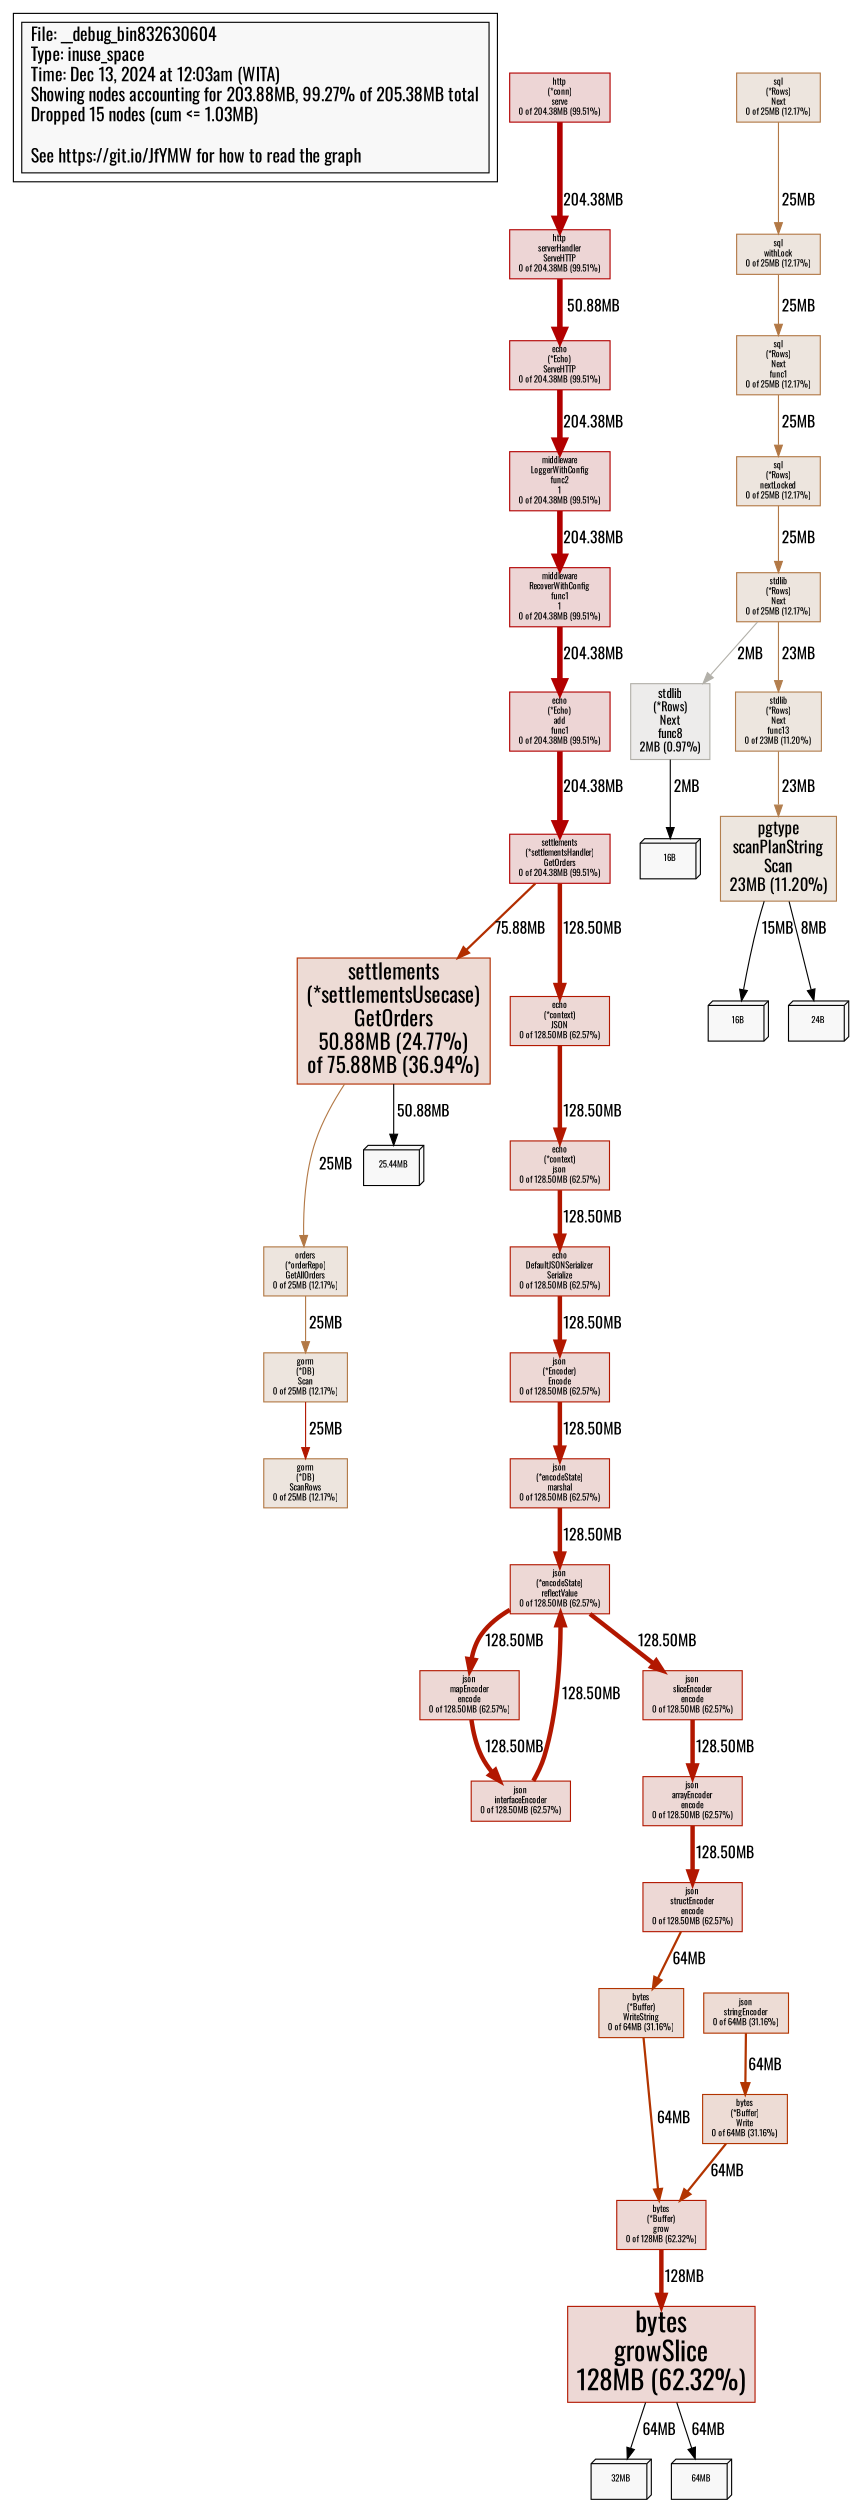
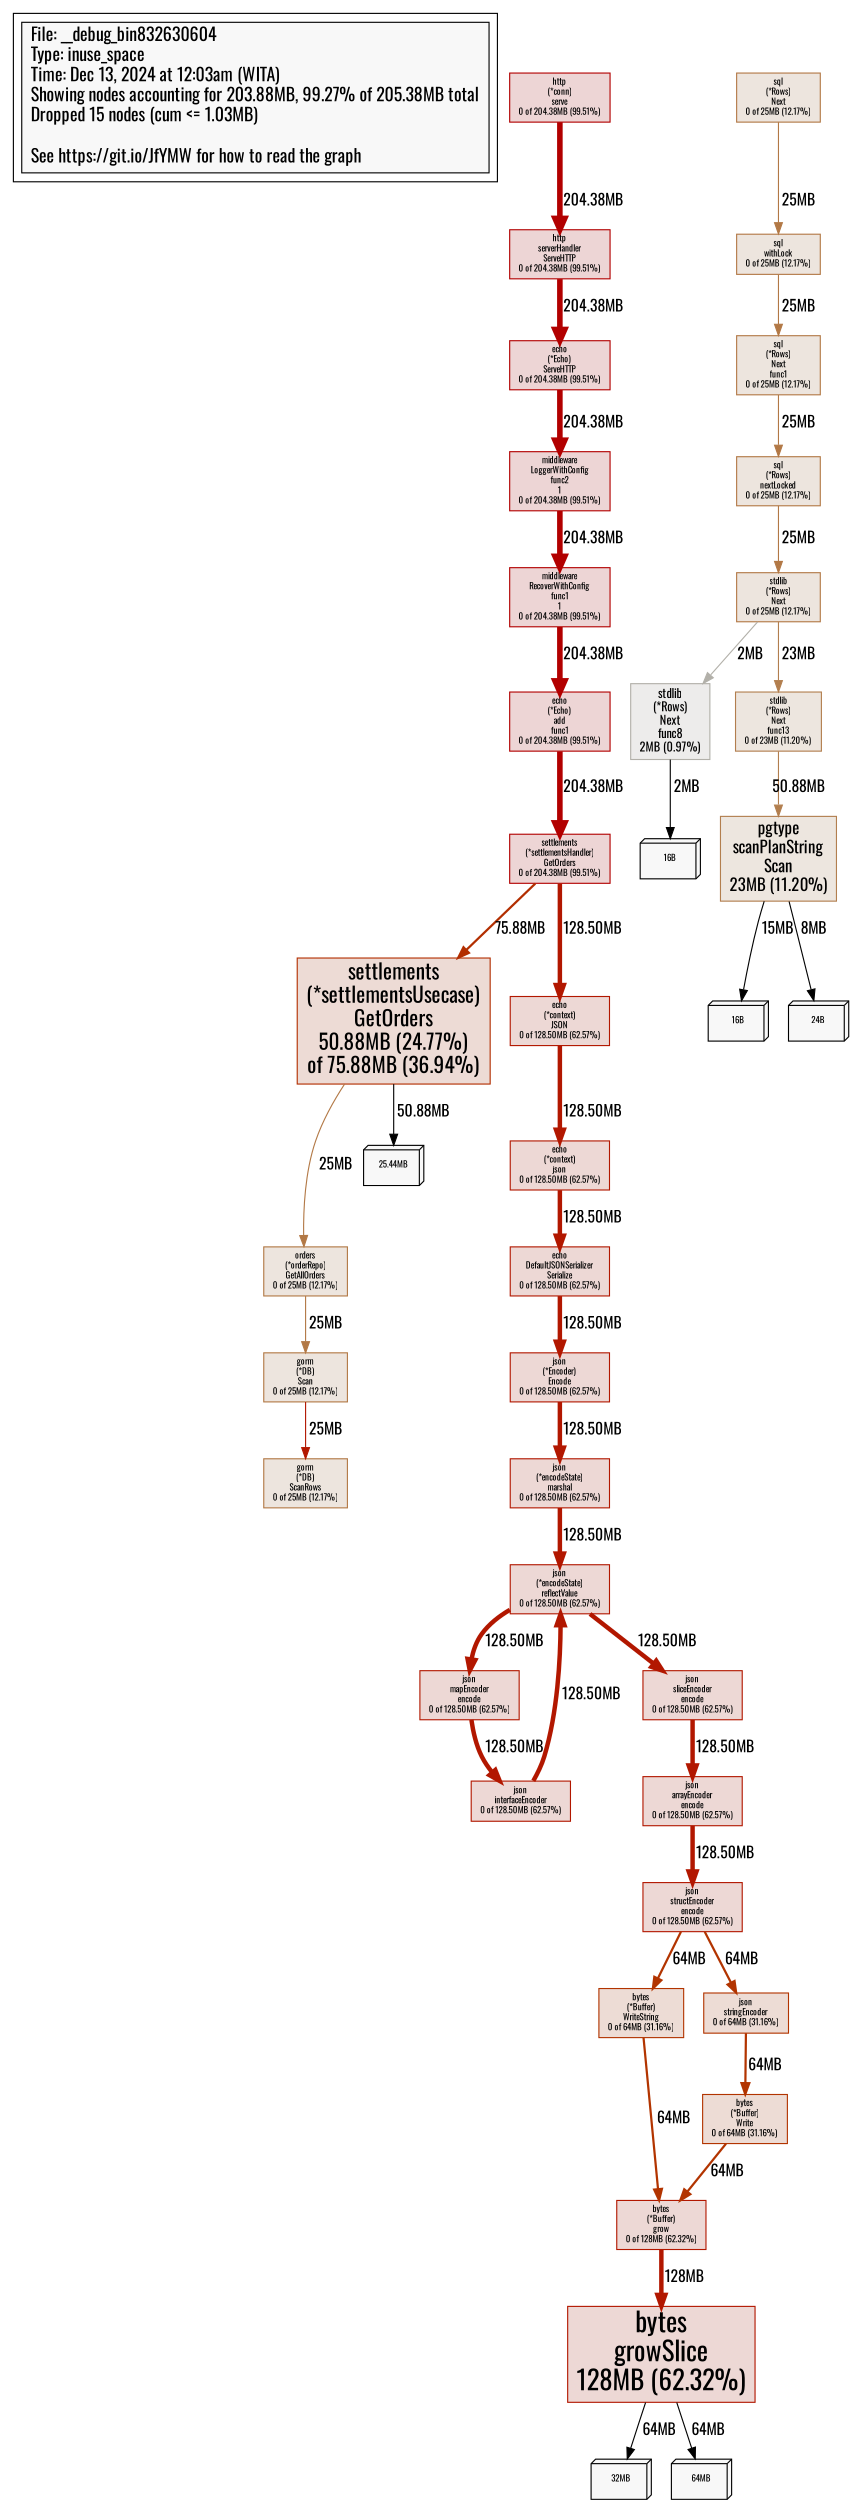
edge "http serverHandler ServeHTTP 0 of 204.38MB (99.51%)" -> "echo (*Echo) ServeHTTP 0 of 204.38MB (99.51%)": label " 50.88MB" -> " 204.38MB"
edge "stdlib (*Rows) Next func13 0 of 23MB (11.20%)" -> "pgtype scanPlanString Scan 23MB (11.20%)": label " 23MB" -> " 50.88MB"
edge "json structEncoder encode 0 of 128.50MB (62.57%)" -> "json stringEncoder 0 of 64MB (31.16%)": added, label "64MB"
